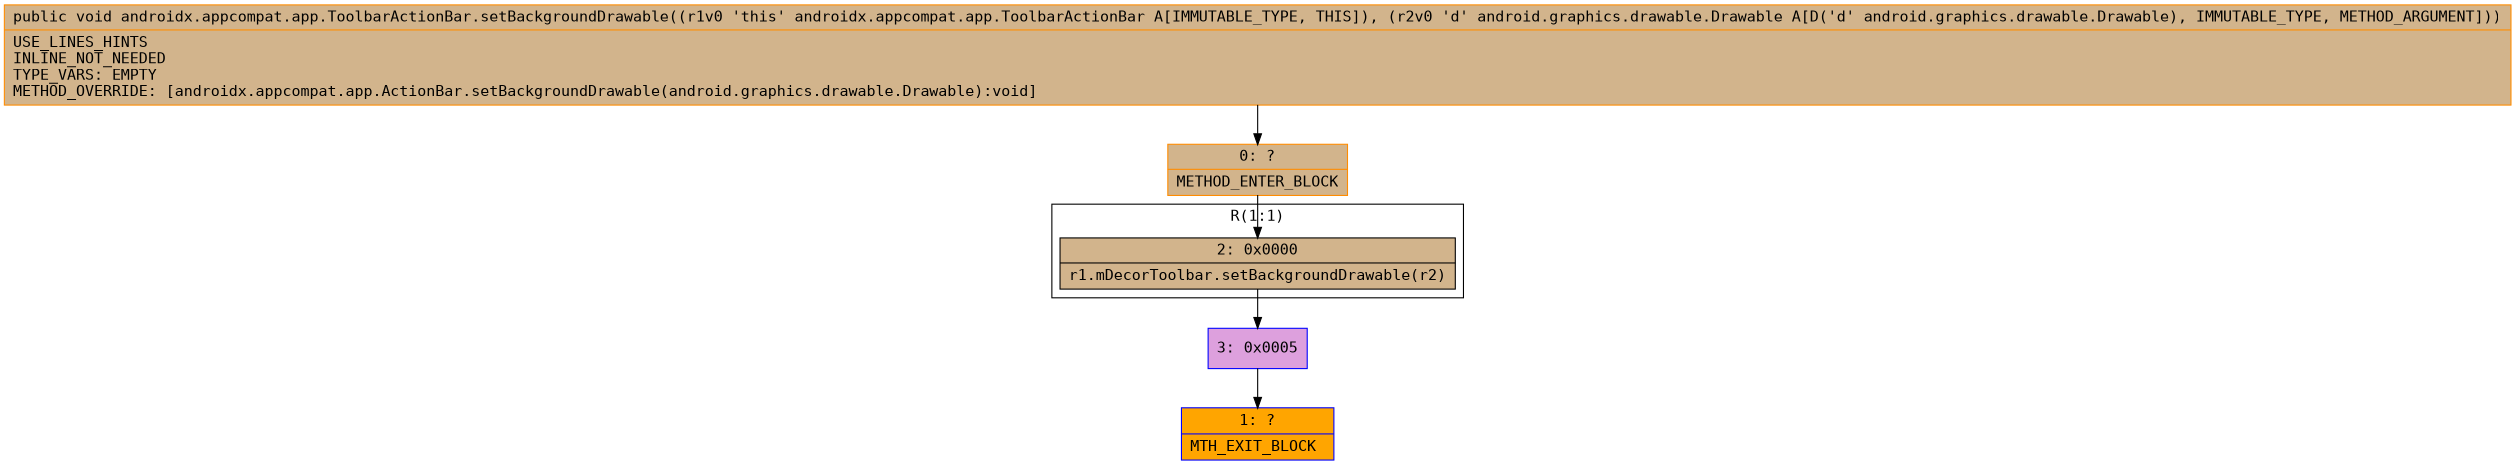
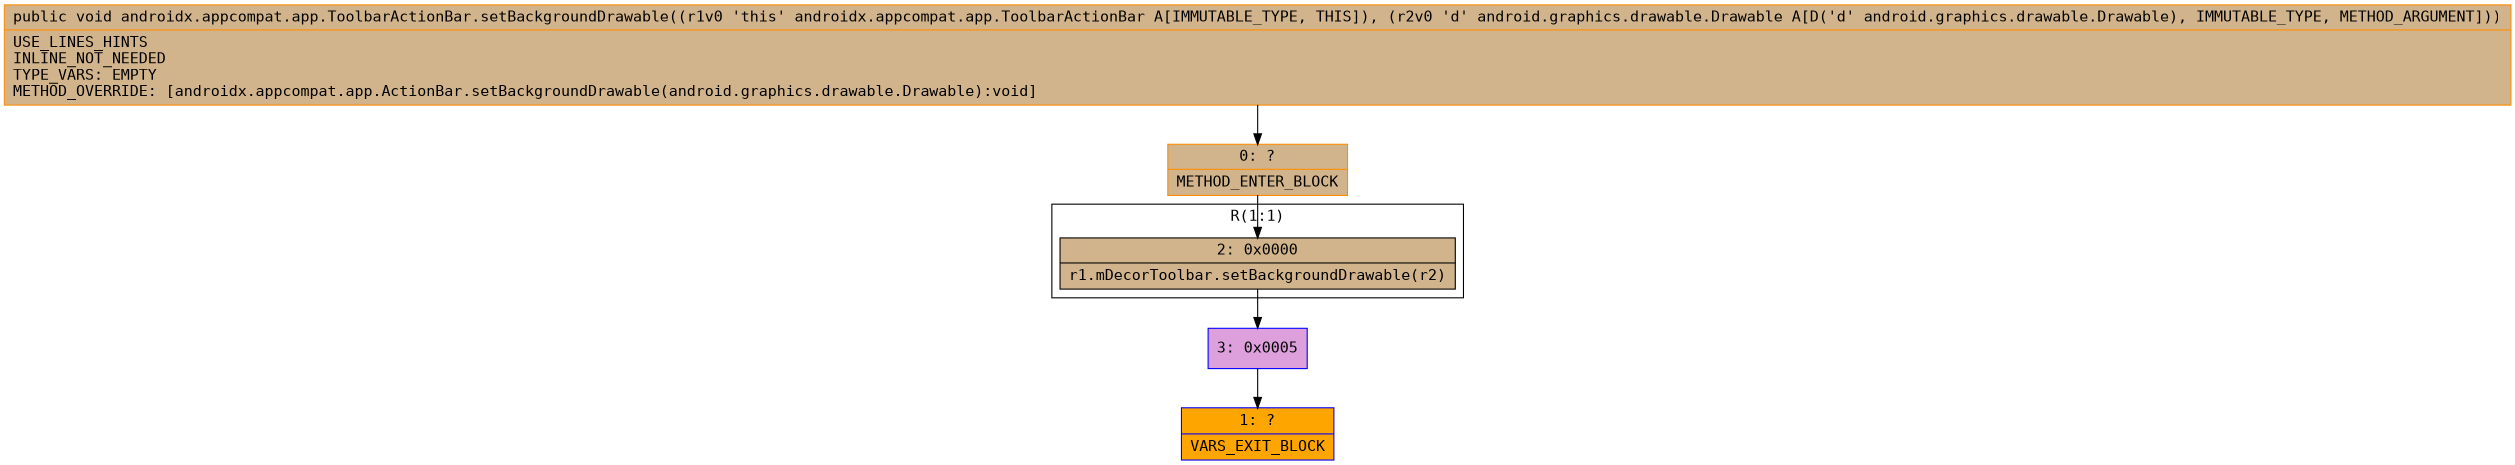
node "1: ?": text "MTH_EXIT_BLOCK" -> "VARS_EXIT_BLOCK"
